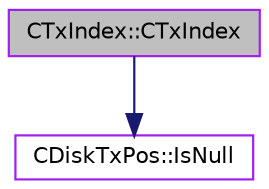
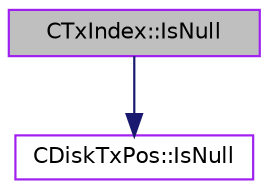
node "CTxIndex::CTxIndex": label "CTxIndex::CTxIndex" -> "CTxIndex::IsNull"
